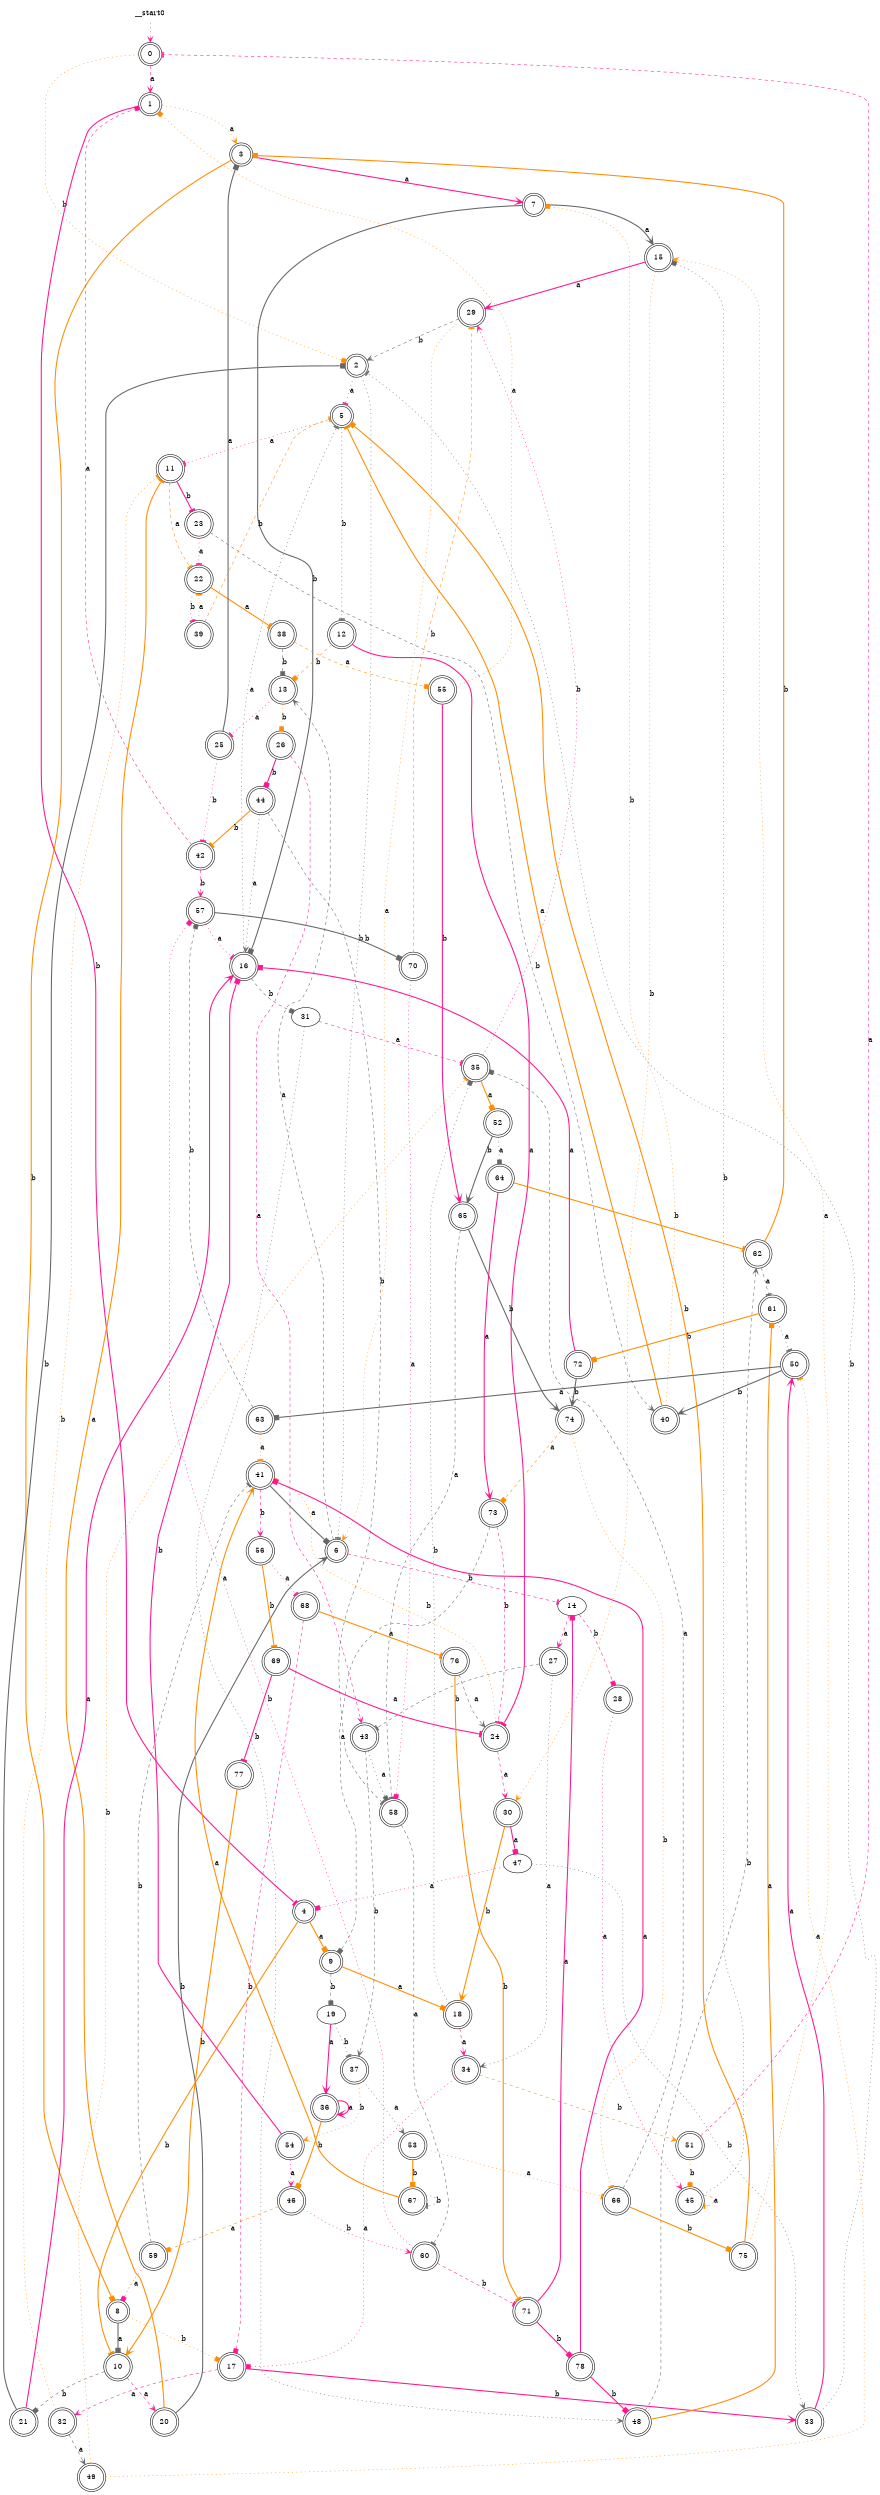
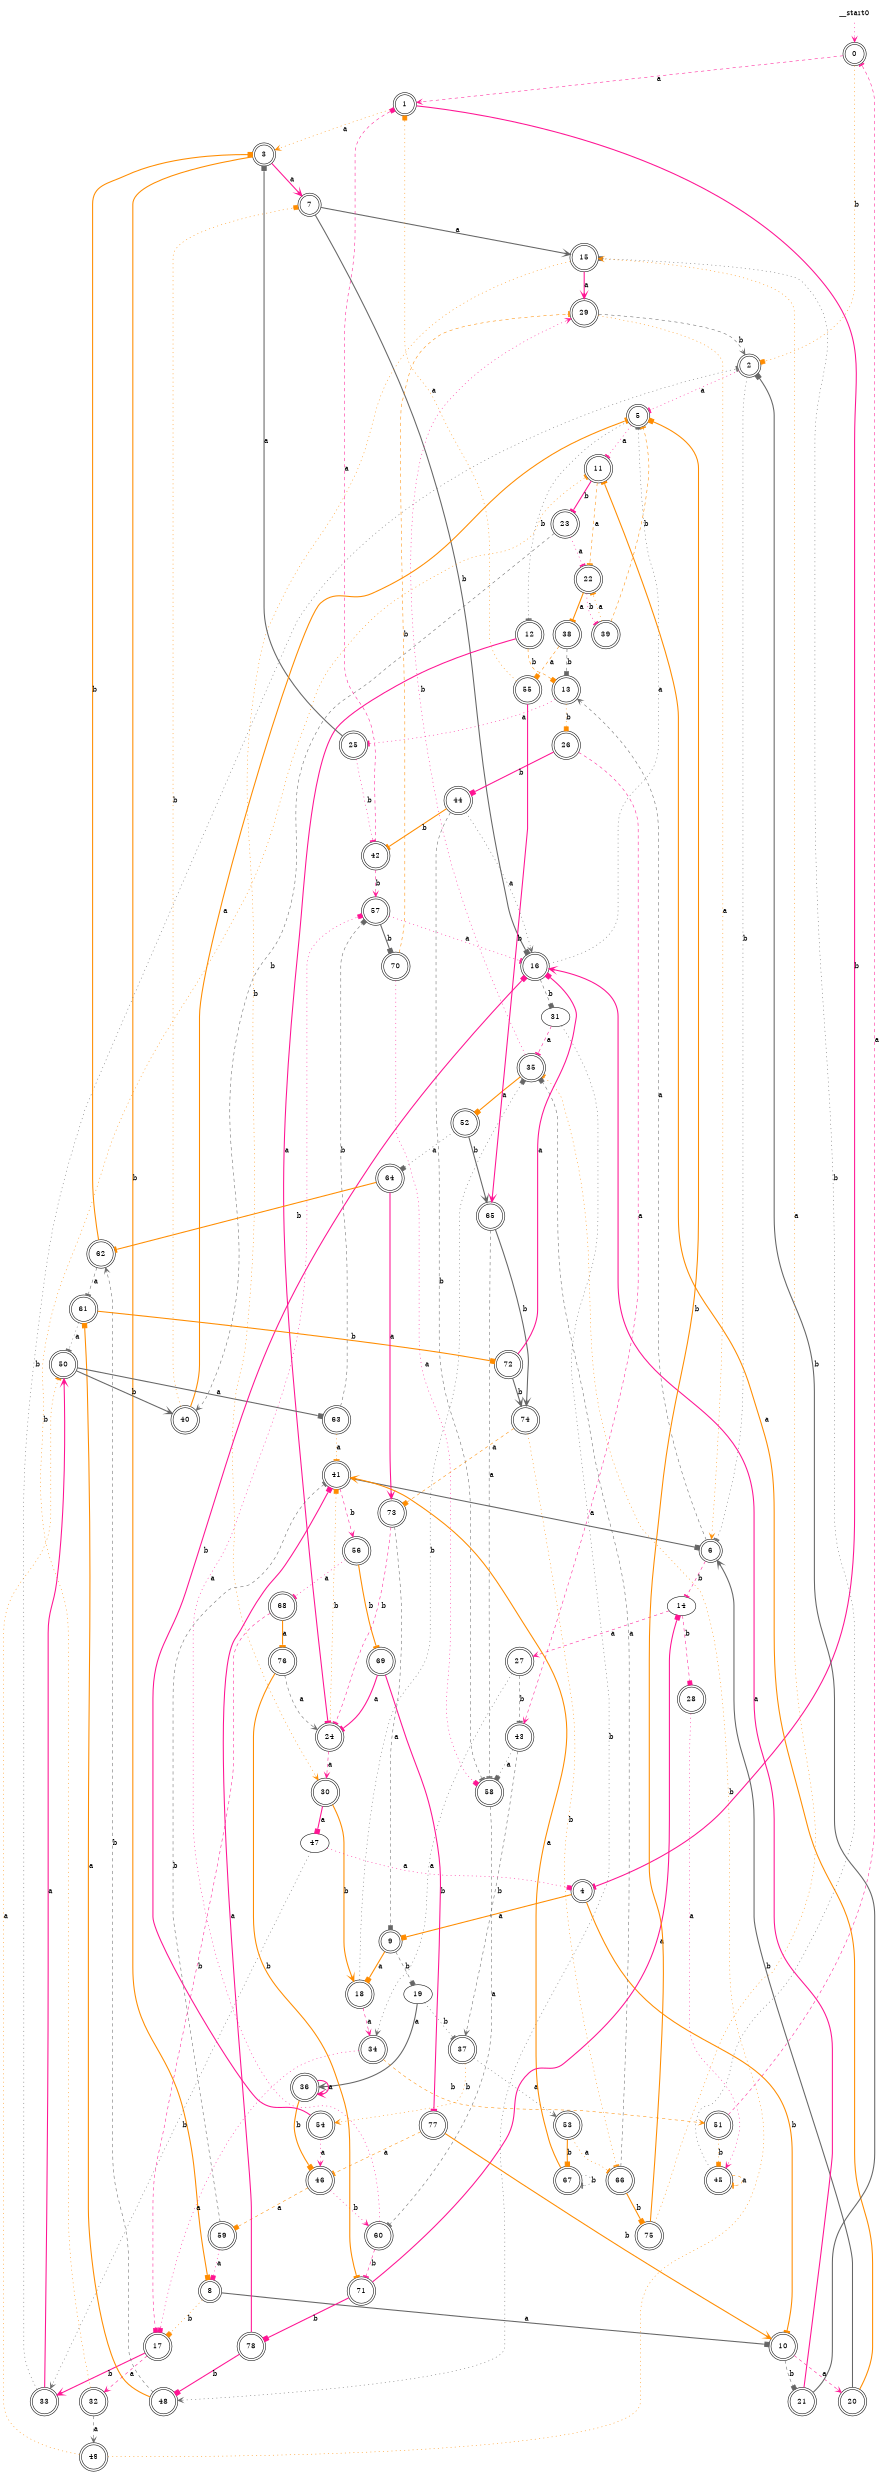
edge "19" -> "36": color deeppink -> gray40
edge "77" -> "46": added, label "a"
